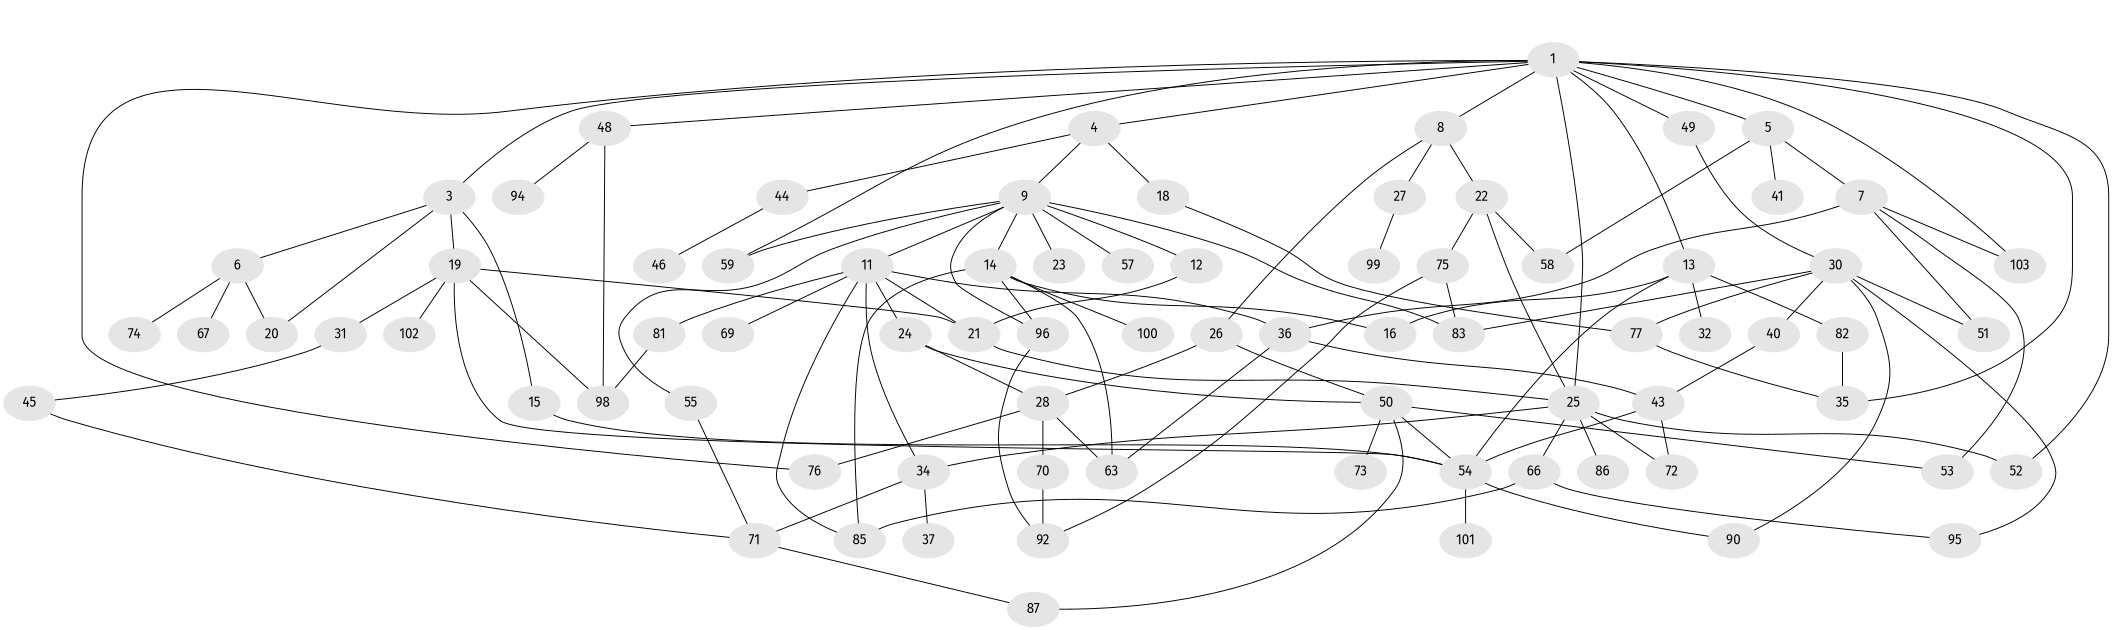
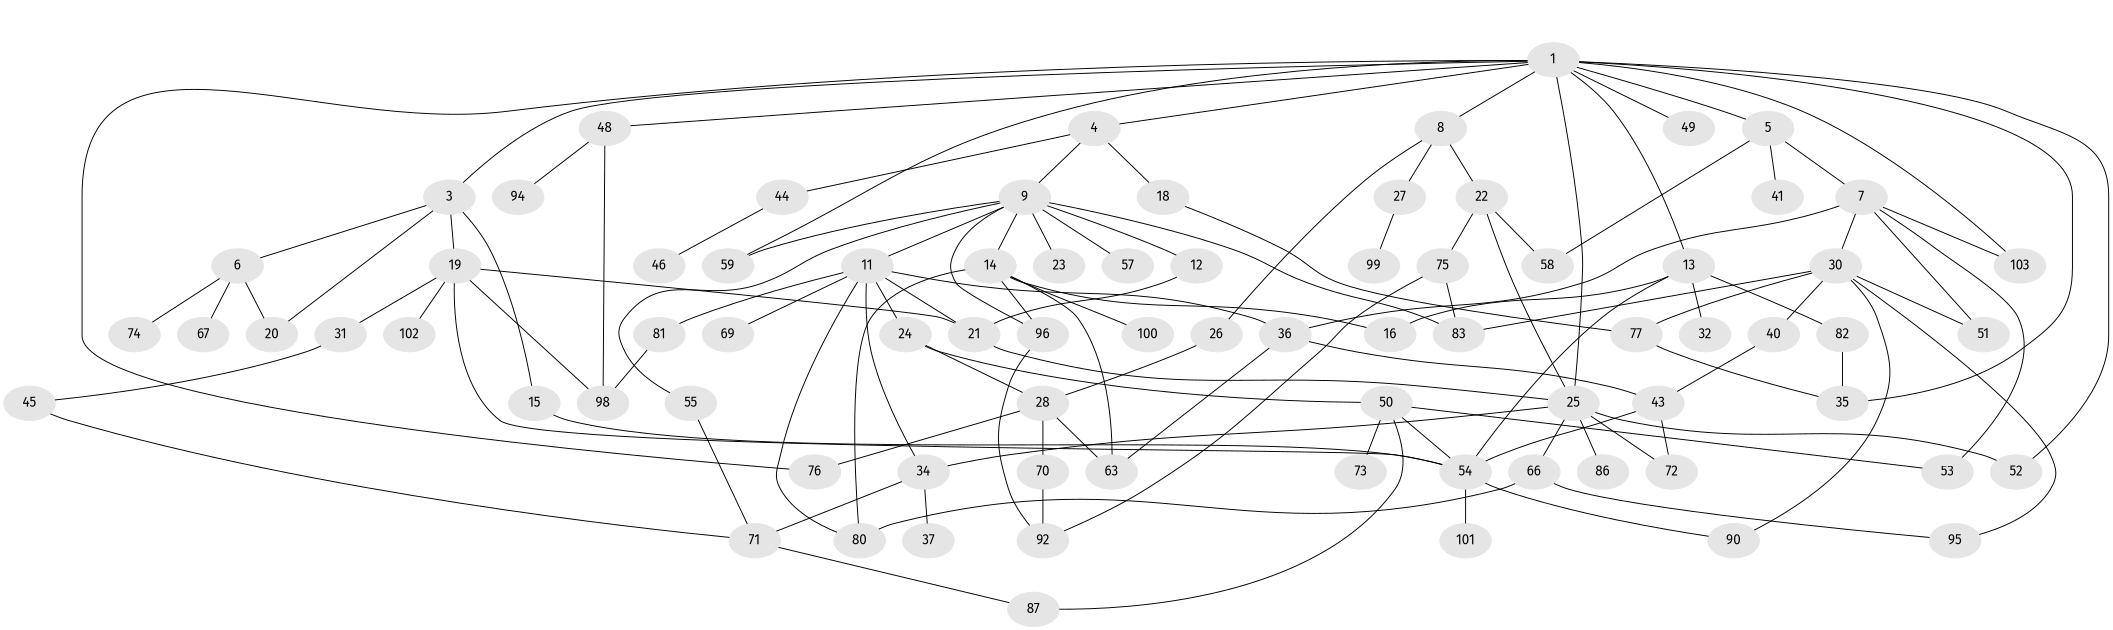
edge "49" -- "30": now "7" -- "30"
edge "26" -- "50": removed
node "85": label "85" -> "80"
